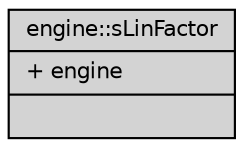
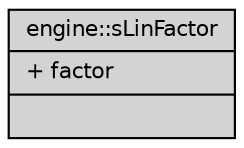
node "engine::sLinFactor": text "+ engine" -> "+ factor"
